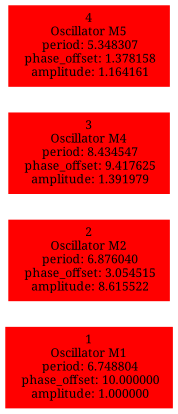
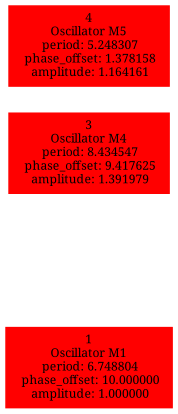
node "4": text "period: 5.348307" -> "period: 5.248307"
node "2": removed
